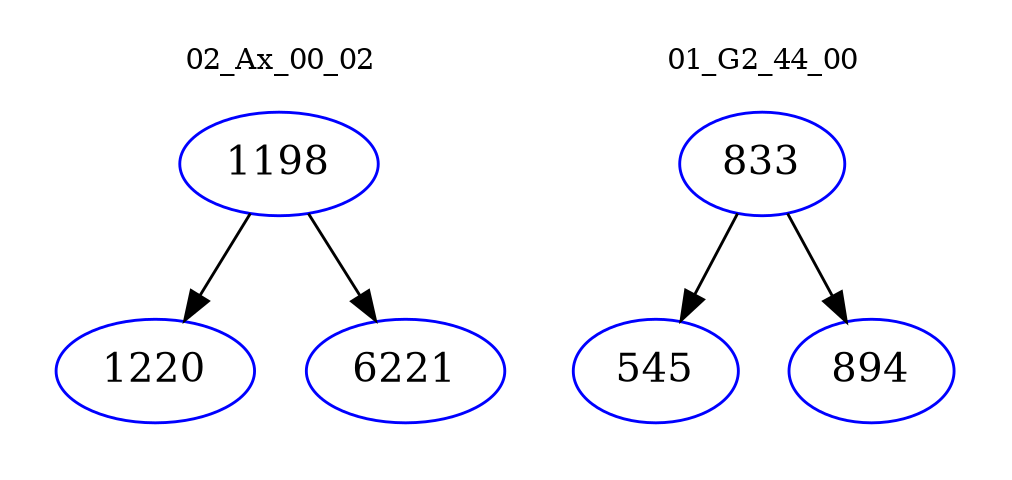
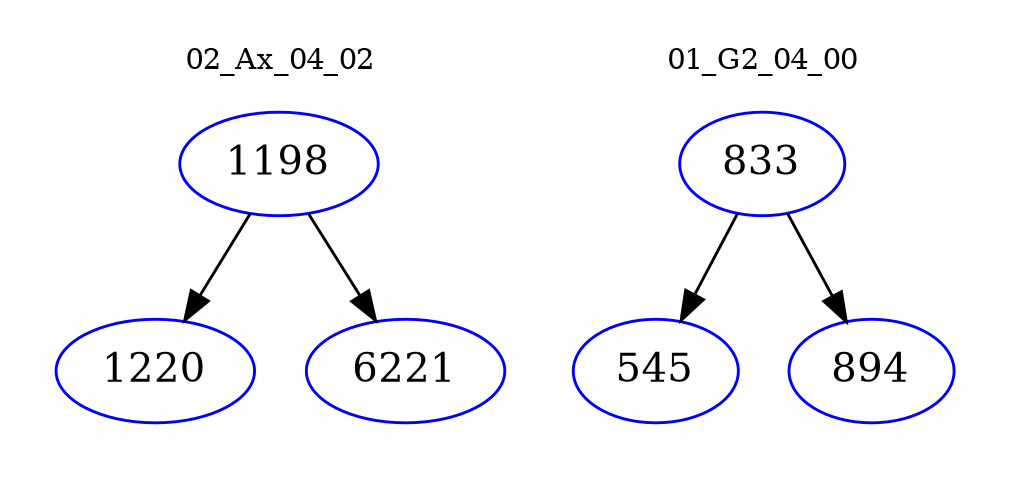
cluster "02_Ax_00_02": label "02_Ax_00_02" -> "02_Ax_04_02"
cluster "01_G2_44_00": label "01_G2_44_00" -> "01_G2_04_00"
